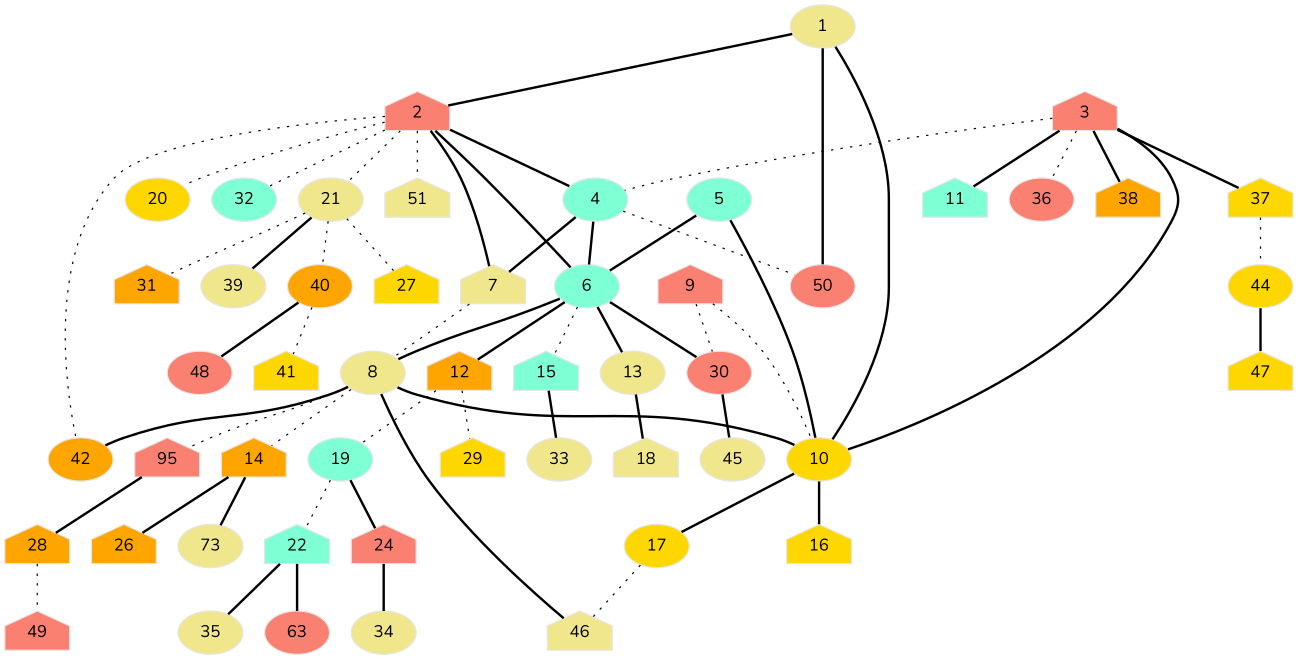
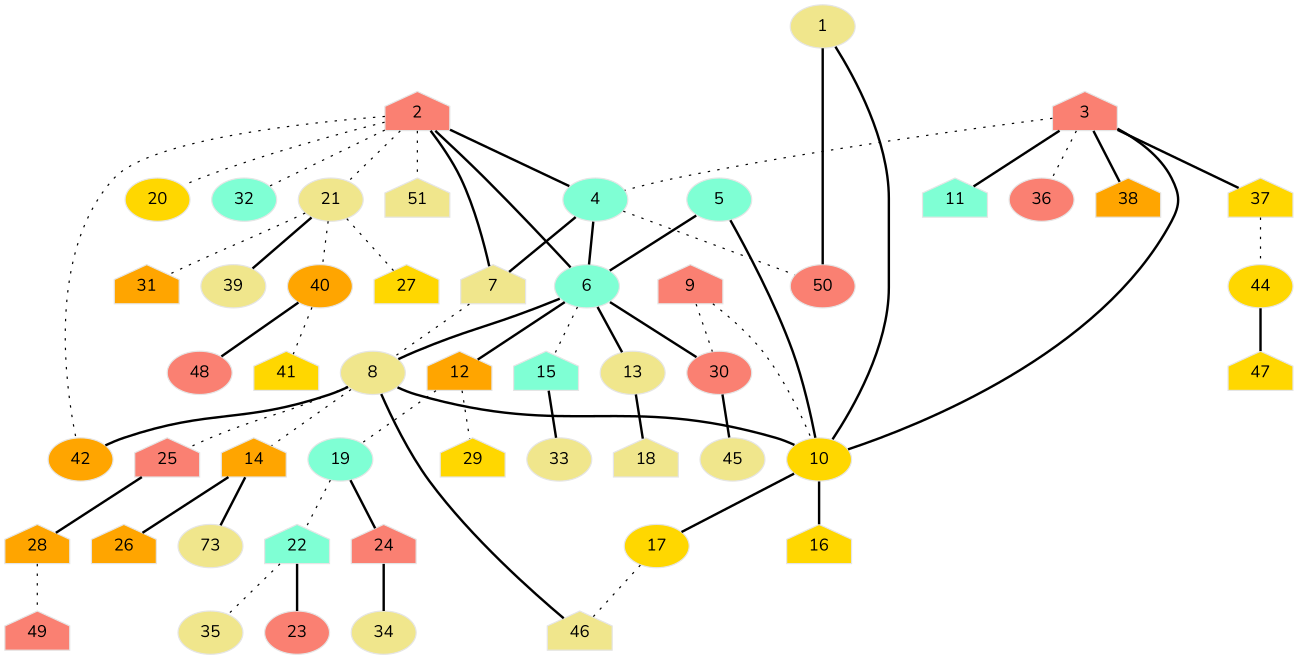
edge "1" -- "2": removed
node "95": label "95" -> "25"
edge "22" -- "35": style bold -> dotted
node "63": label "63" -> "23"
